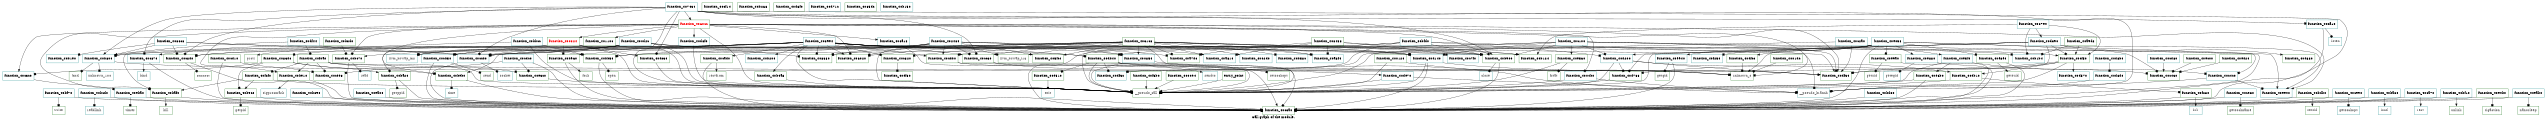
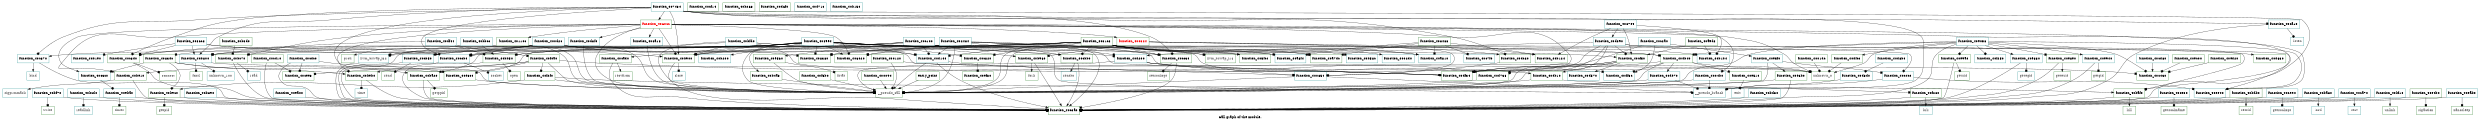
node "function_4085dc": removed
edge "function_40dc30" -> "__pseudo_call": now "function_40dc30" -> "function_400854"
